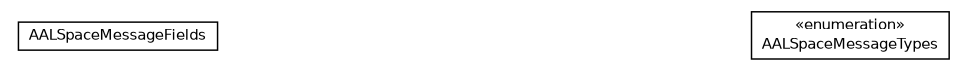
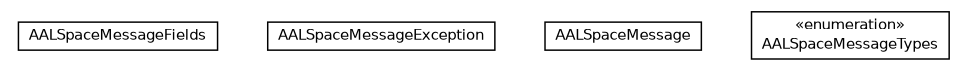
node "AALSpaceMessageException": added
node "AALSpaceMessage": added
